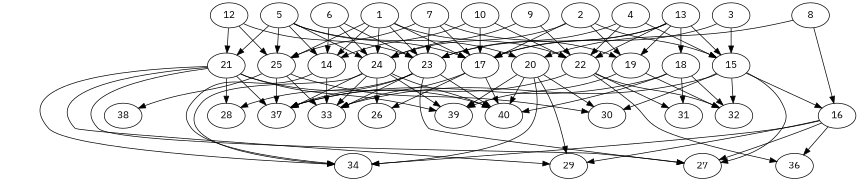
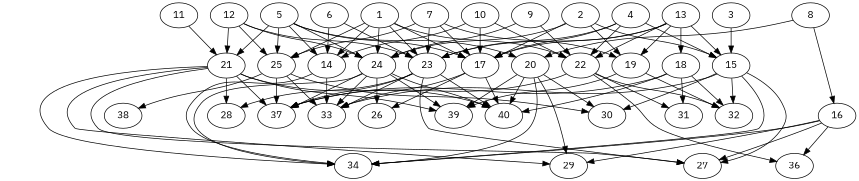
node "11": added
edge "6" -> "24": now "12" -> "24"
edge "3" -> "17": now "4" -> "17"
edge "15" -> "16": now "15" -> "34"
